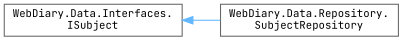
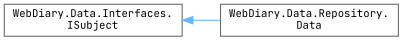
node "WebDiary.Data.Repository. SubjectRepository": label "WebDiary.Data.Repository. SubjectRepository" -> "WebDiary.Data.Repository. Data"
